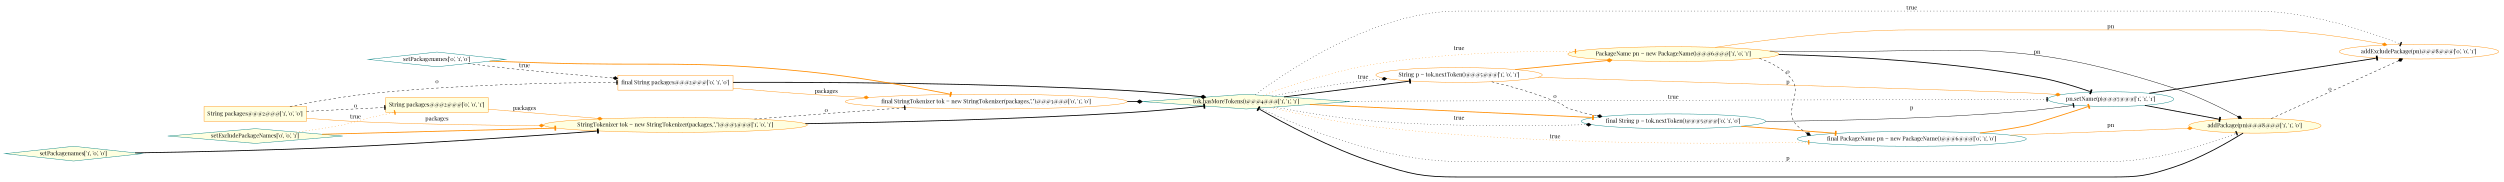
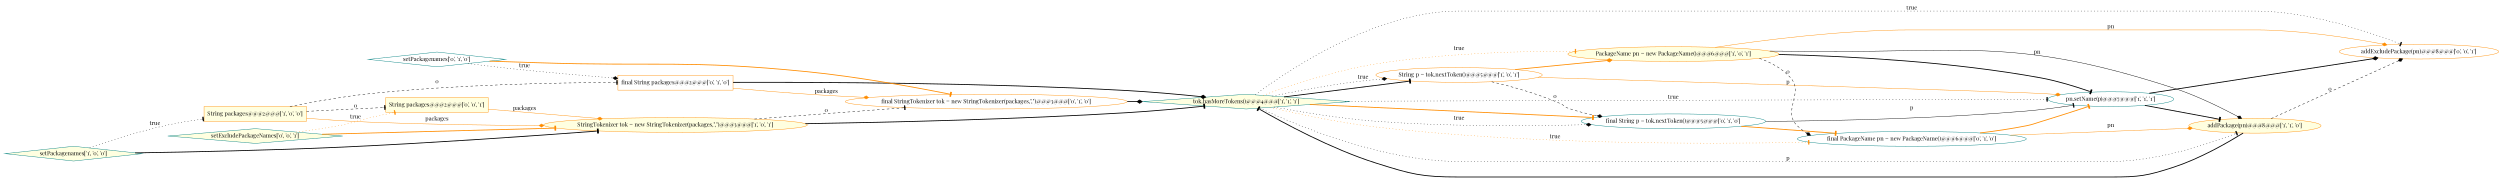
edge "setPackagenames['0', '1', '0']" -> "final String packages@@@2@@@['0', '1', '0']": style dashed -> dotted
edge "pn.setName(p)@@@7@@@['1', '1', '1']" -> "addExcludePackage(pn)@@@8@@@['0', '0', '1']": arrowhead tee -> diamond
edge "setPackagenames['1', '0', '0']" -> "String packages@@@2@@@['1', '0', '0']": added, label "true"
